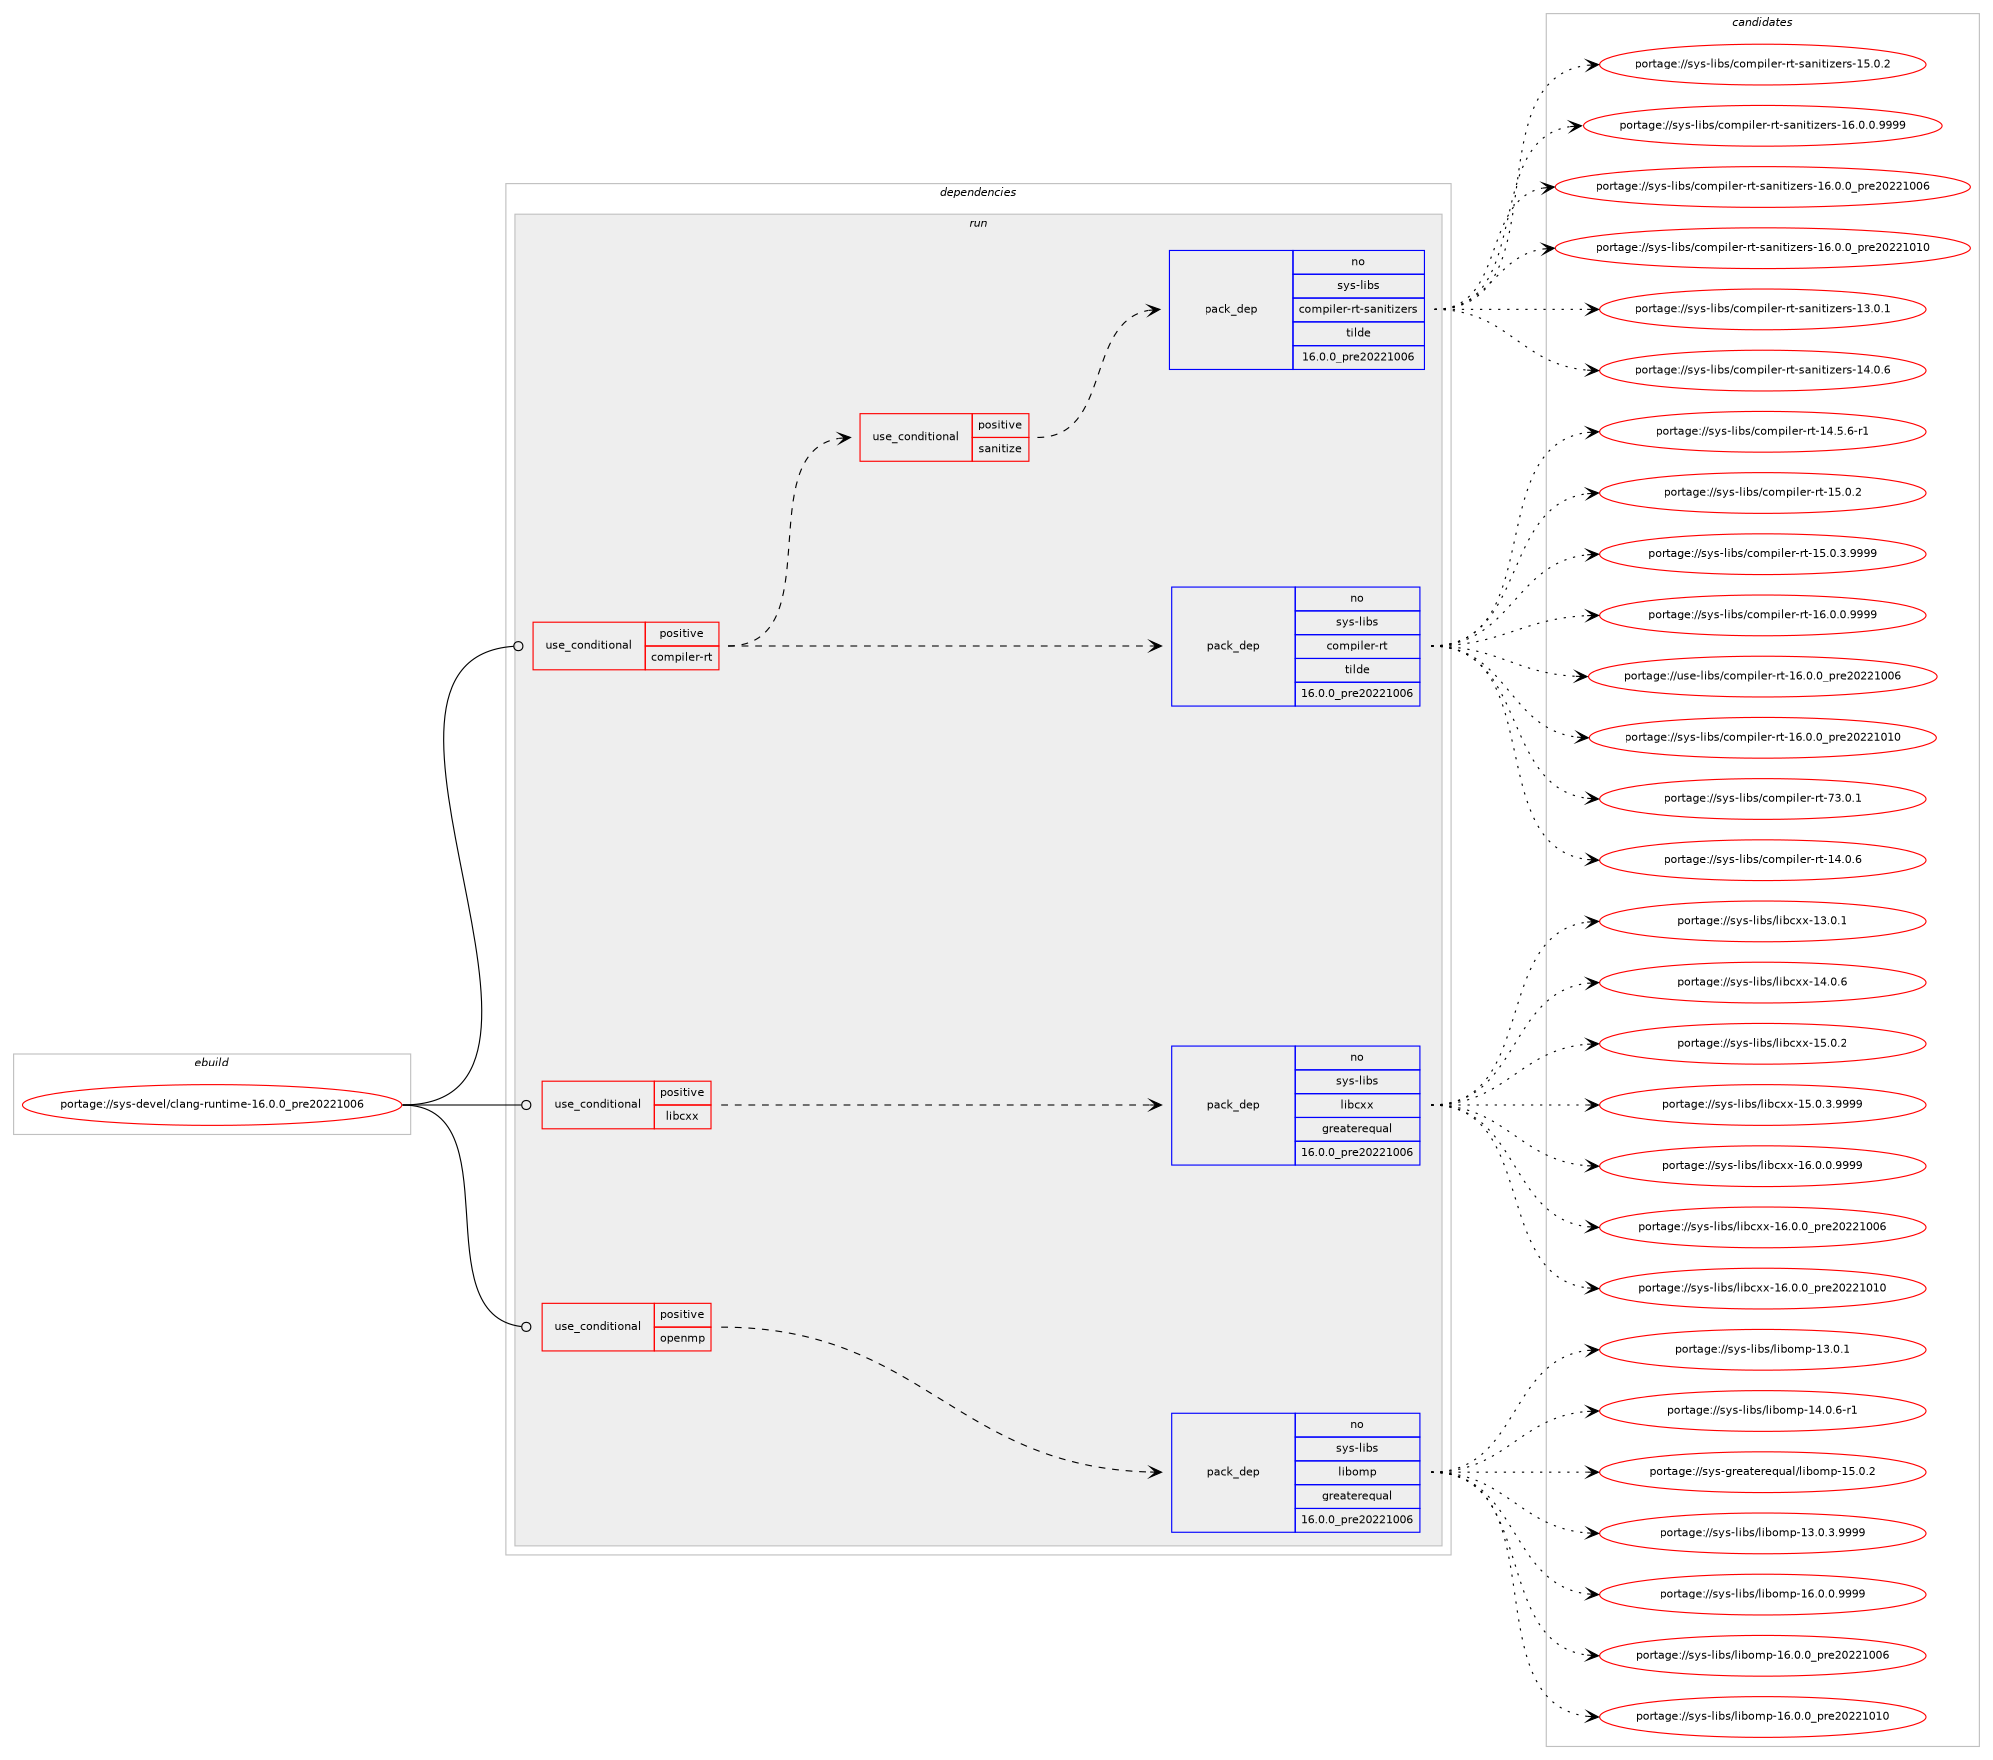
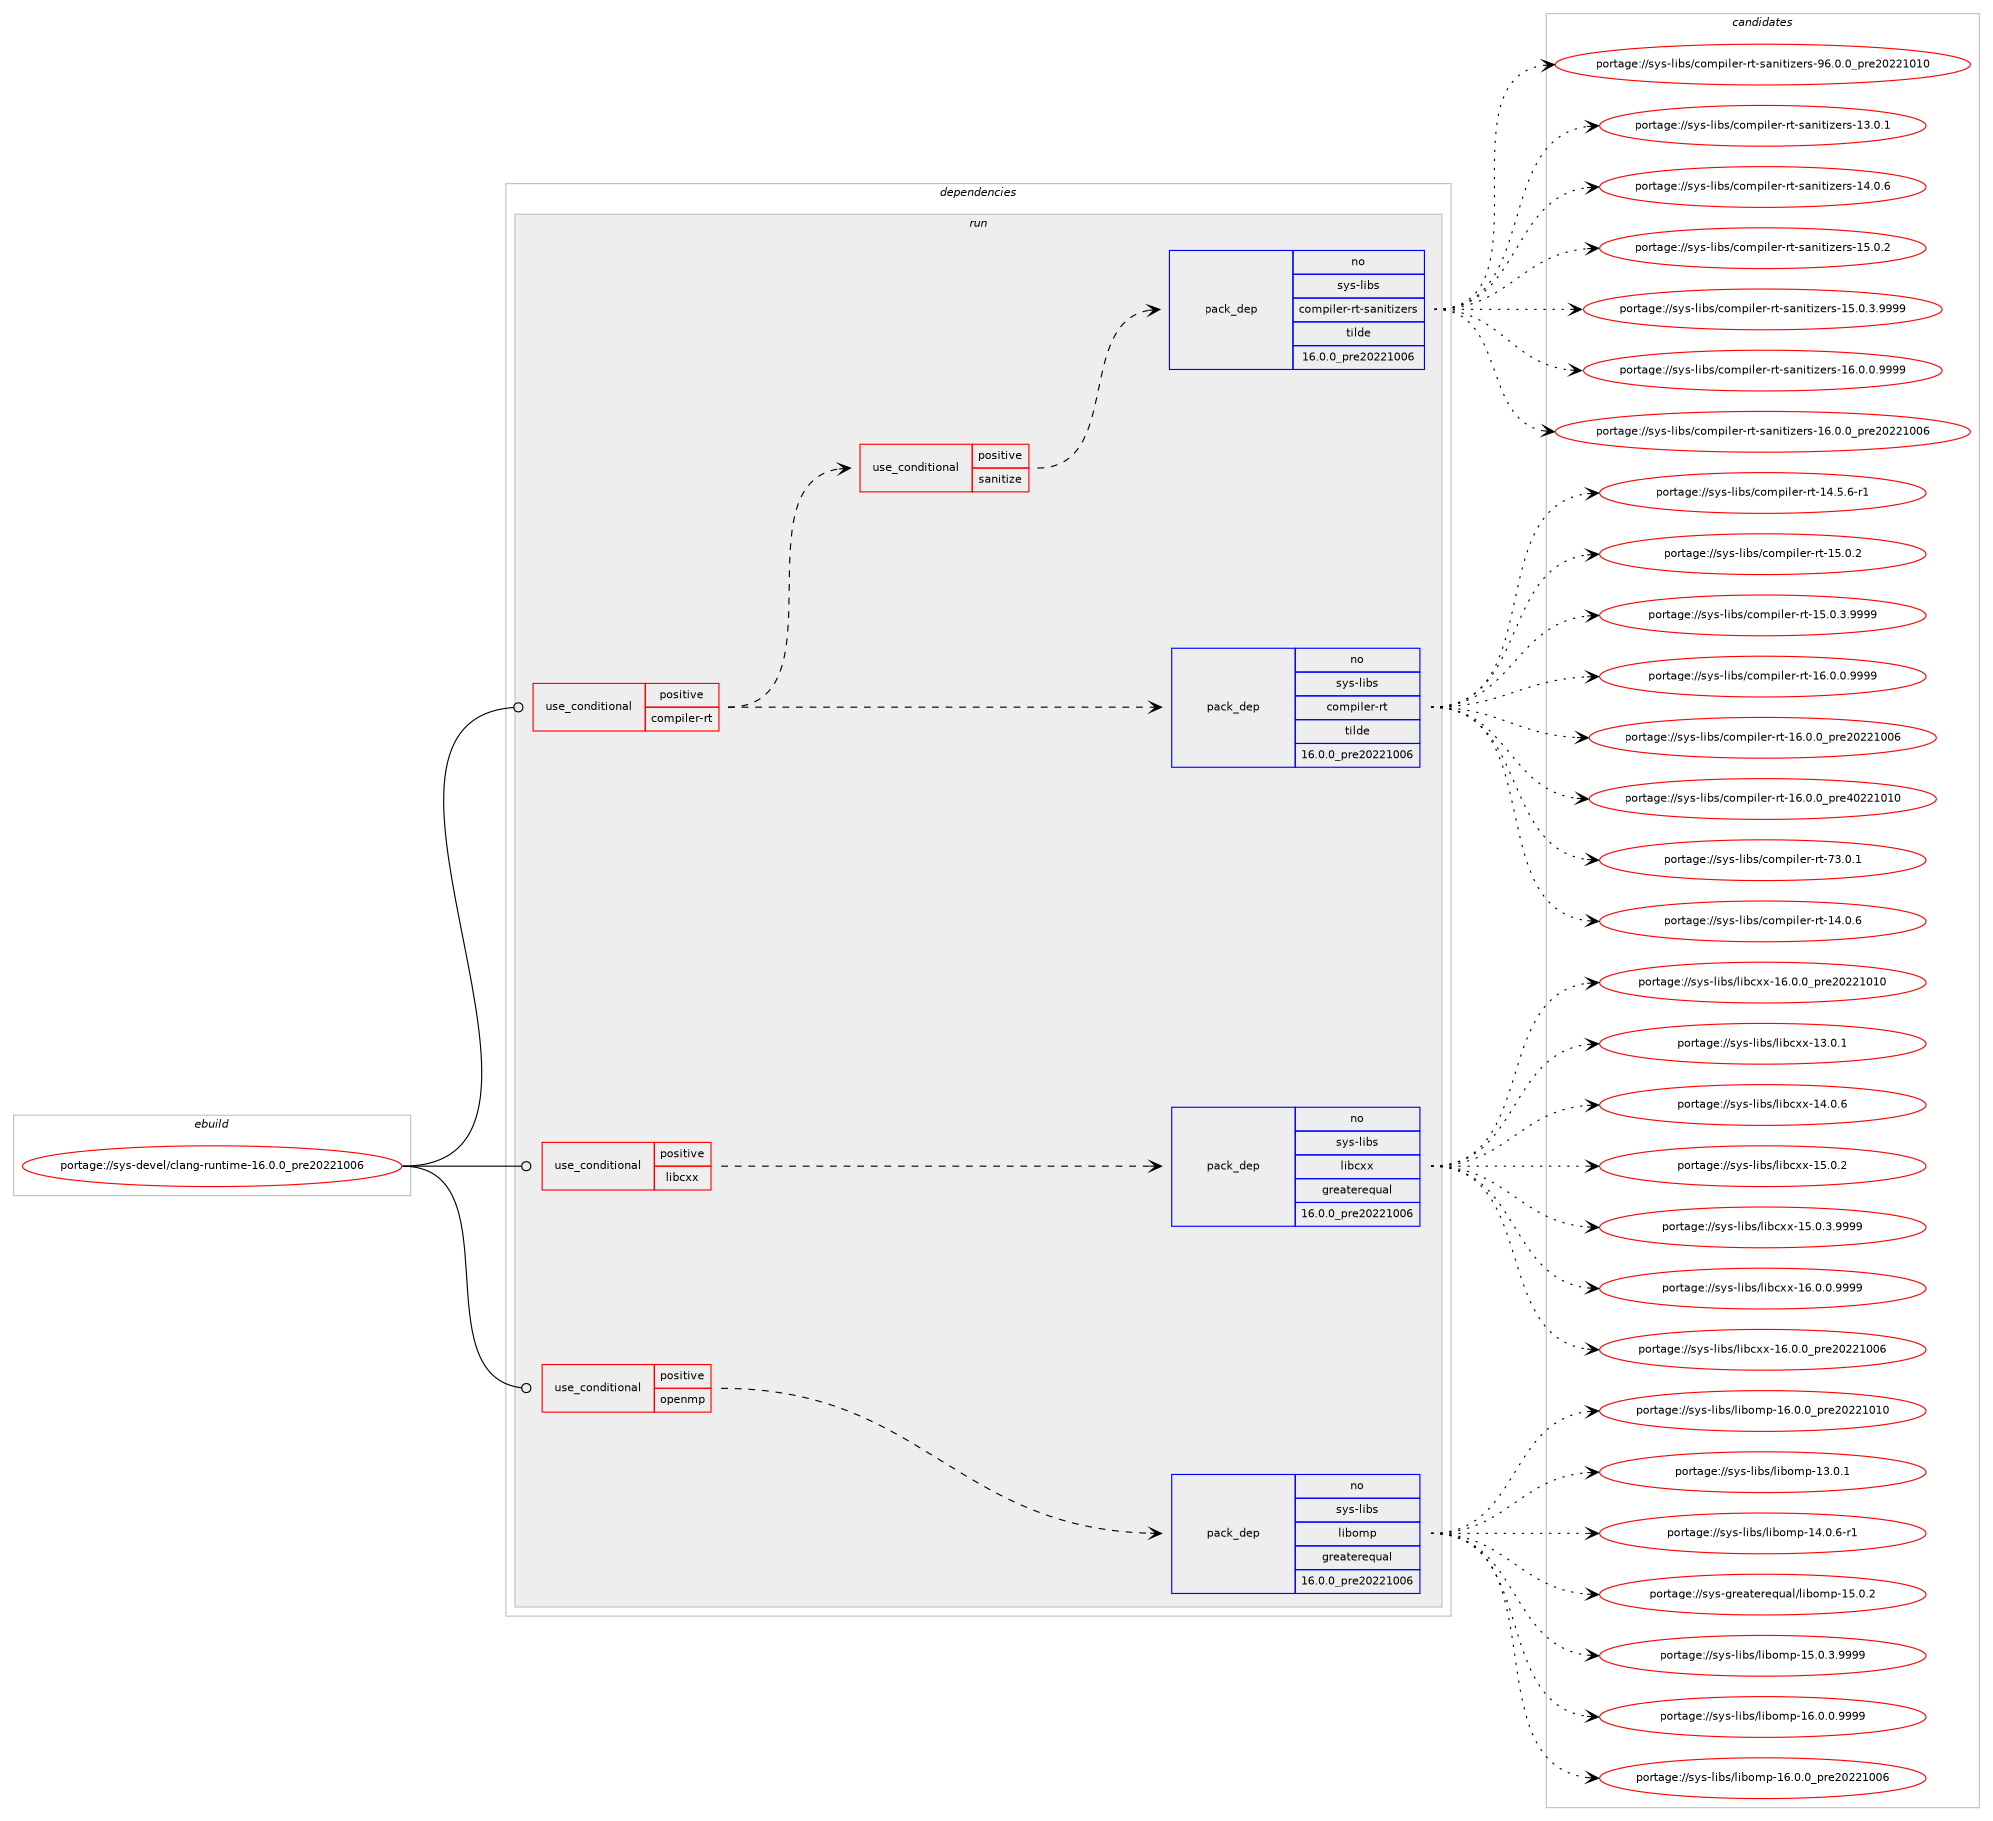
node "portage://sys-libs/compiler-rt-sanitizers-16.0.0_pre20221010": label "portage://sys-libs/compiler-rt-sanitizers-16.0.0_pre20221010" -> "portage://sys-libs/compiler-rt-sanitizers-96.0.0_pre20221010"
node "portage://sys-libs/compiler-rt-sanitizers-15.0.3.9999": added
node "portage://use-libs/compiler-rt-16.0.0_pre20221006": label "portage://use-libs/compiler-rt-16.0.0_pre20221006" -> "portage://sys-libs/compiler-rt-16.0.0_pre20221006"
node "portage://sys-libs/compiler-rt-16.0.0_pre20221010": label "portage://sys-libs/compiler-rt-16.0.0_pre20221010" -> "portage://sys-libs/compiler-rt-16.0.0_pre40221010"
node "portage://sys-libs/libomp-13.0.3.9999": label "portage://sys-libs/libomp-13.0.3.9999" -> "portage://sys-libs/libomp-15.0.3.9999"
